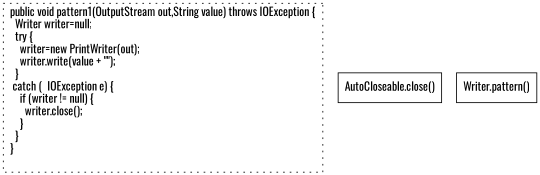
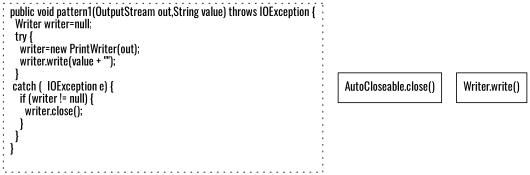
node "Writer.pattern()": label "Writer.pattern()" -> "Writer.write()"
